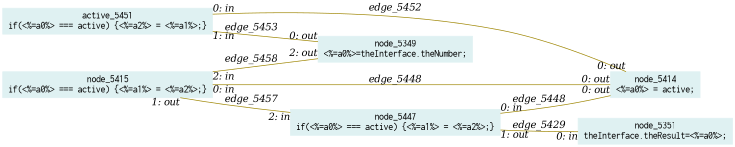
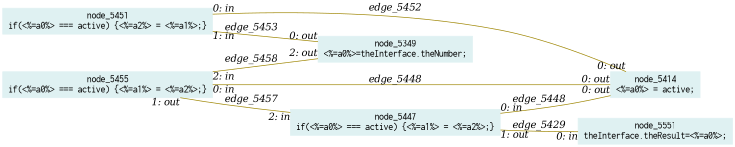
node "active_5451 if(<%=a0%> === active) {<%=a2%> = <%=a1%>;}": label "active_5451 if(<%=a0%> === active) {<%=a2%> = <%=a1%>;}" -> "node_5451 if(<%=a0%> === active) {<%=a2%> = <%=a1%>;}"
node "node_5415 if(<%=a0%> === active) {<%=a1%> = <%=a2%>;}": label "node_5415 if(<%=a0%> === active) {<%=a1%> = <%=a2%>;}" -> "node_5455 if(<%=a0%> === active) {<%=a1%> = <%=a2%>;}"
node "node_5351 theInterface.theResult=<%=a0%>;": label "node_5351 theInterface.theResult=<%=a0%>;" -> "node_5551 theInterface.theResult=<%=a0%>;"
